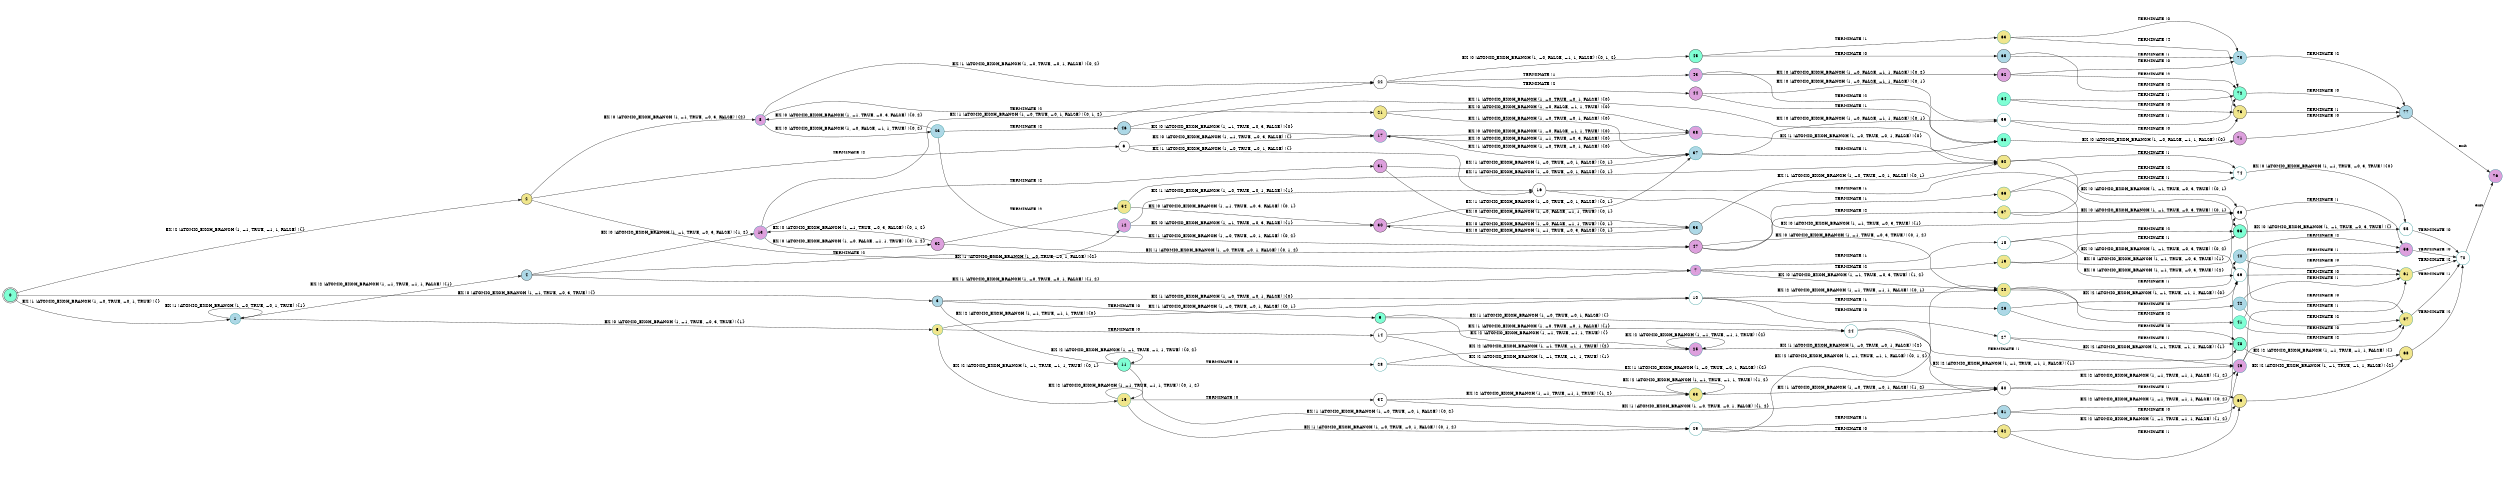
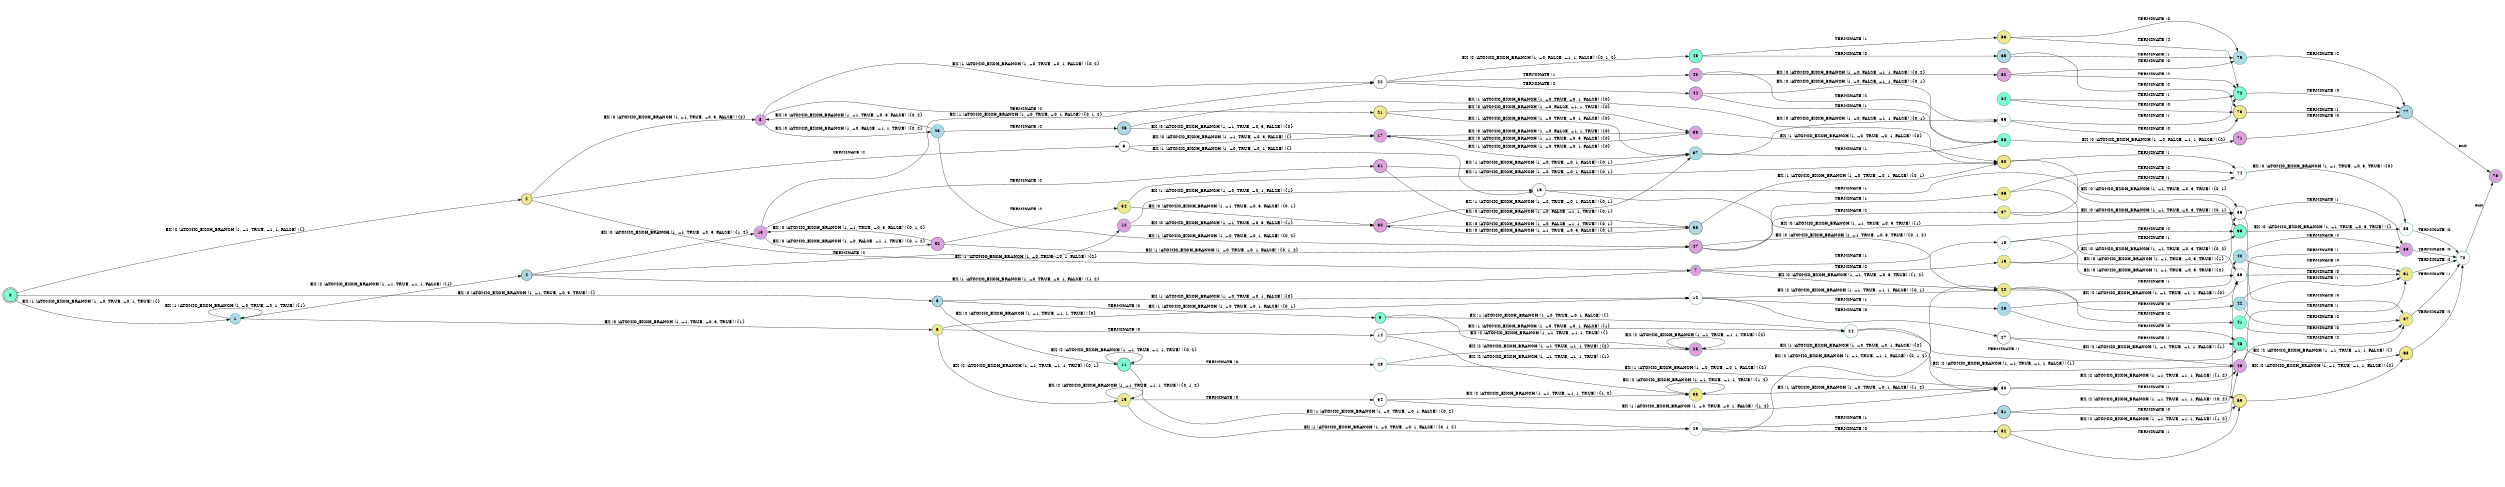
node "27": color teal -> black
